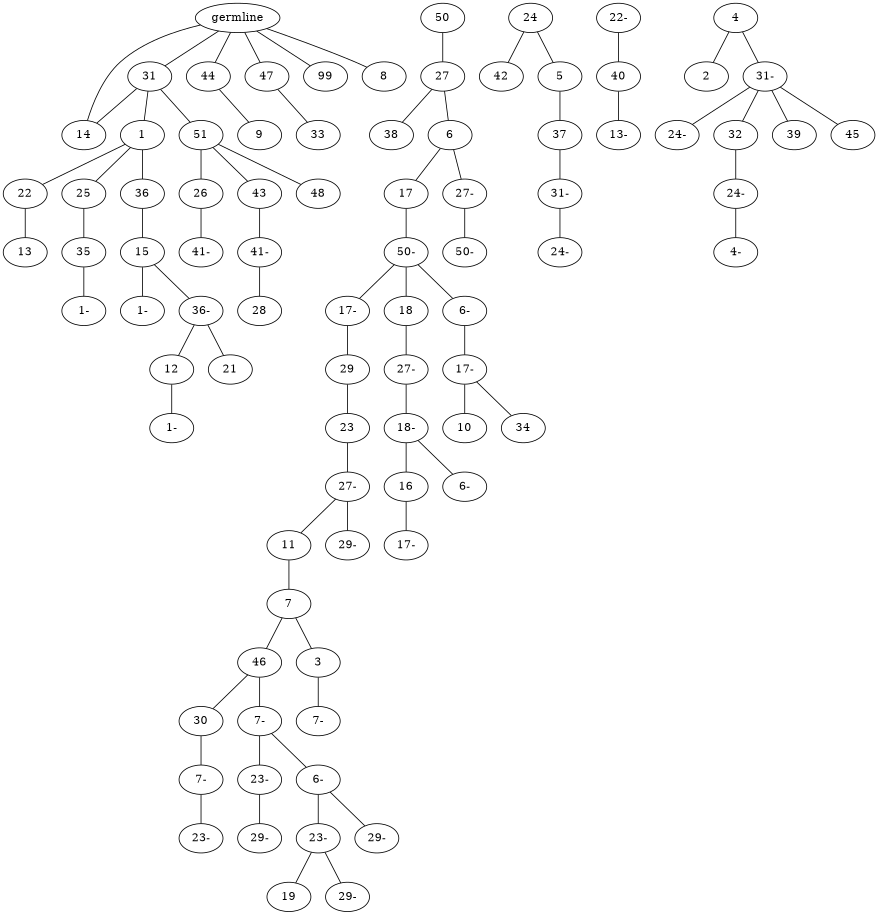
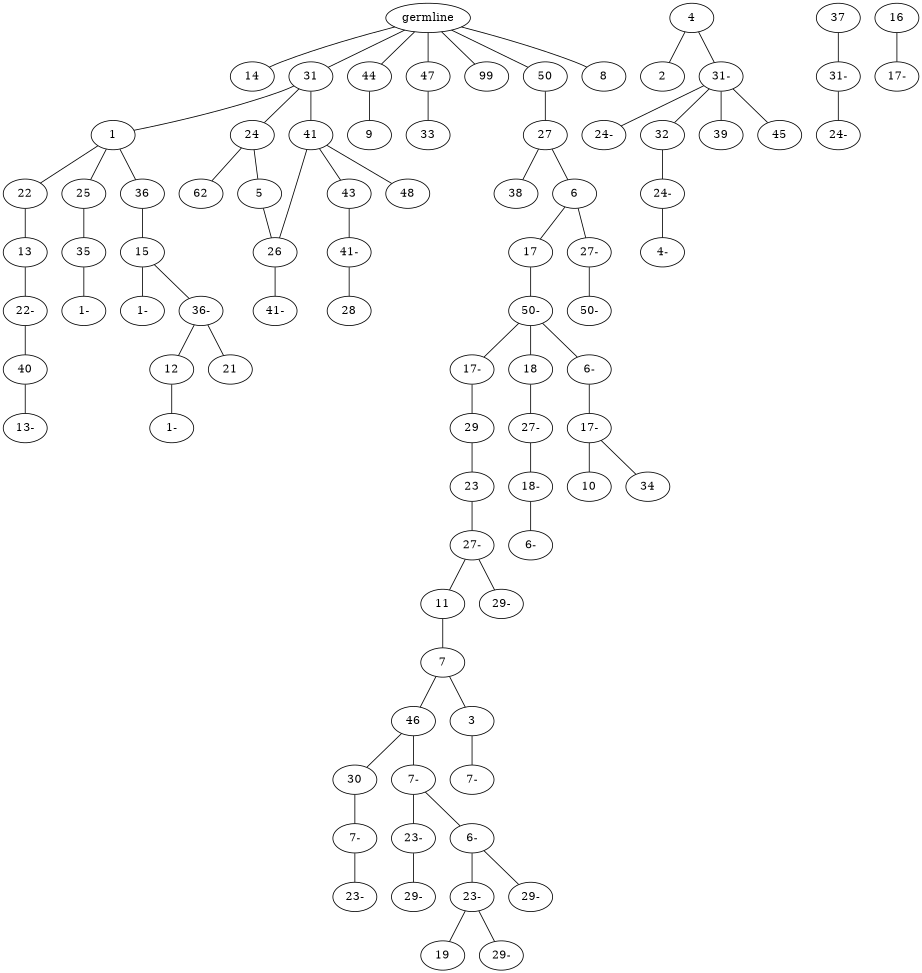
edge "germline" -- "50": added
node "42": label "42" -> "62"
edge "31" -- "14": now "31" -- "24"
edge "5" -- "37": now "5" -- "26"
node "51": label "51" -> "41"
edge "13" -- "22-": added
edge "18-" -- "16": removed
